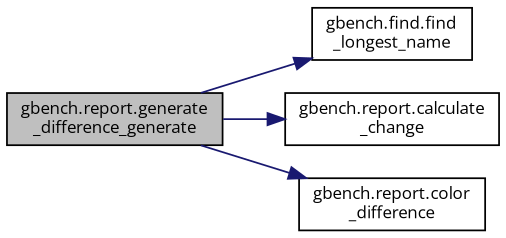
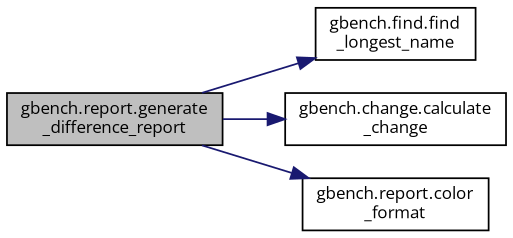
node "gbench.report.generate _difference_generate": label "gbench.report.generate _difference_generate" -> "gbench.report.generate _difference_report"
node "gbench.report.calculate _change": label "gbench.report.calculate _change" -> "gbench.change.calculate _change"
node "gbench.report.color _difference": label "gbench.report.color _difference" -> "gbench.report.color _format"
